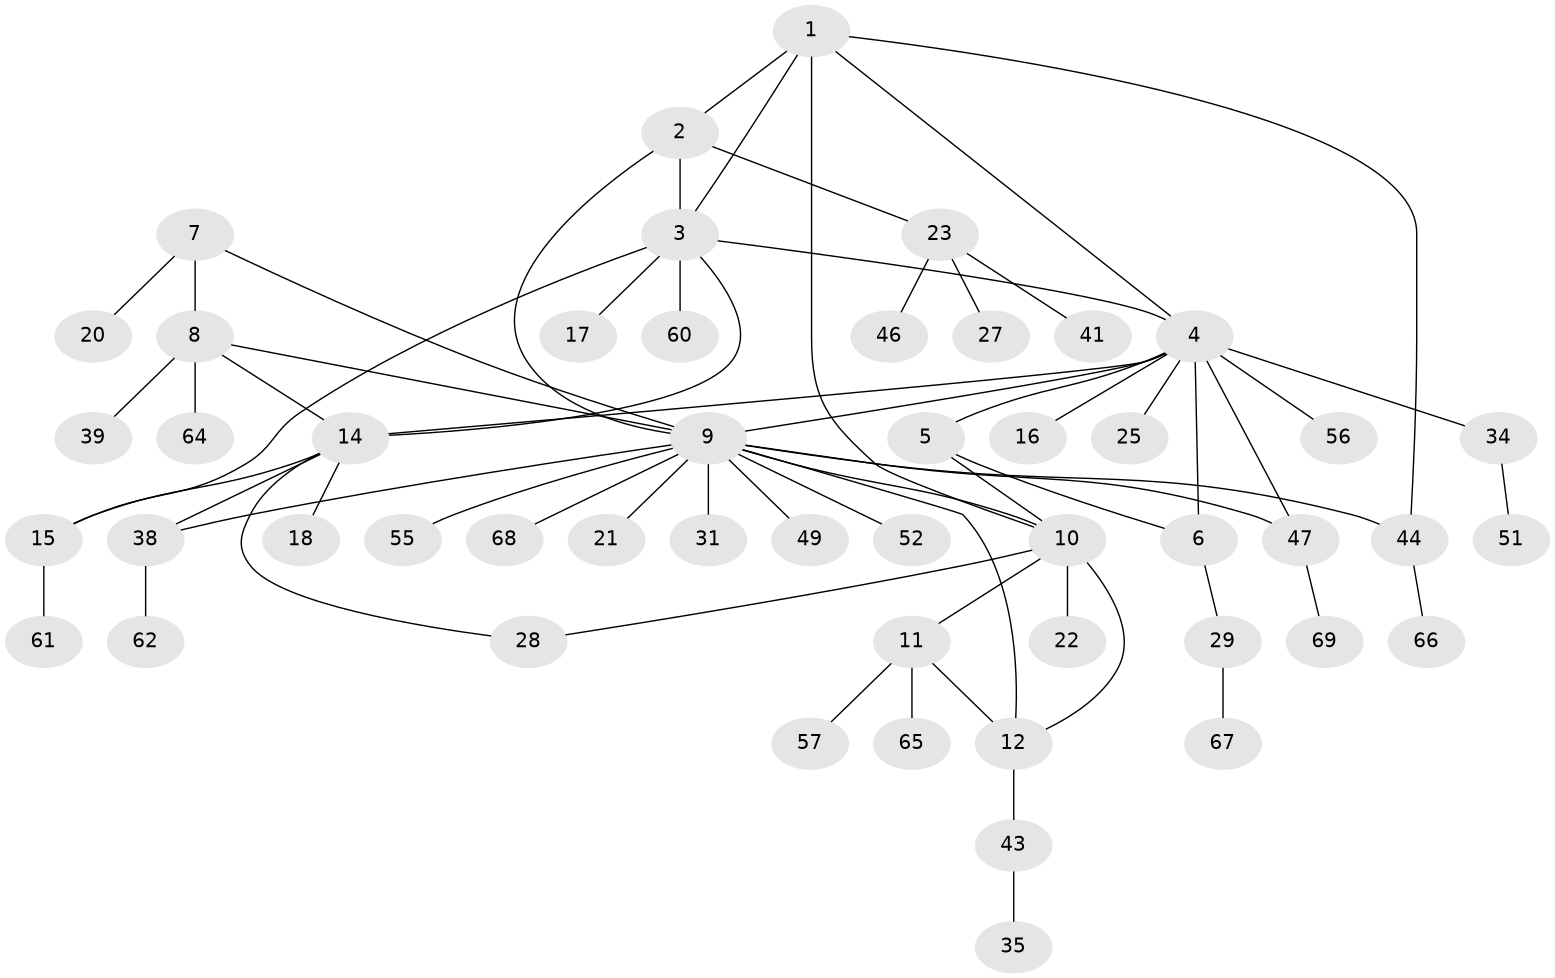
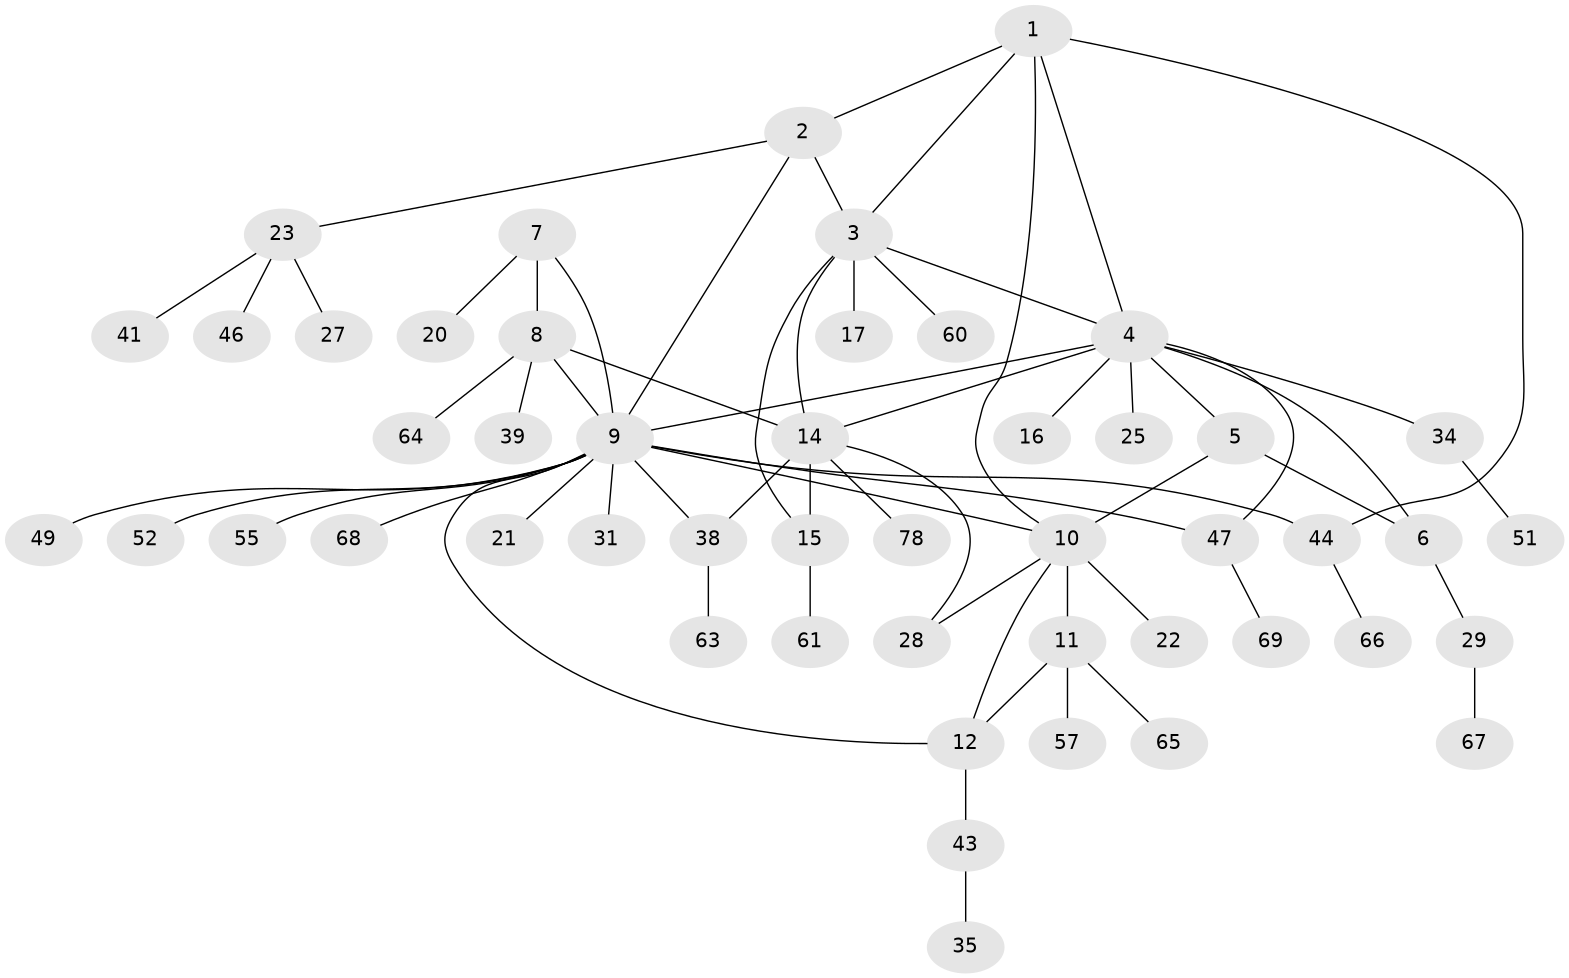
node "56": removed
node "18": label "18" -> "78"
node "62": label "62" -> "63"
